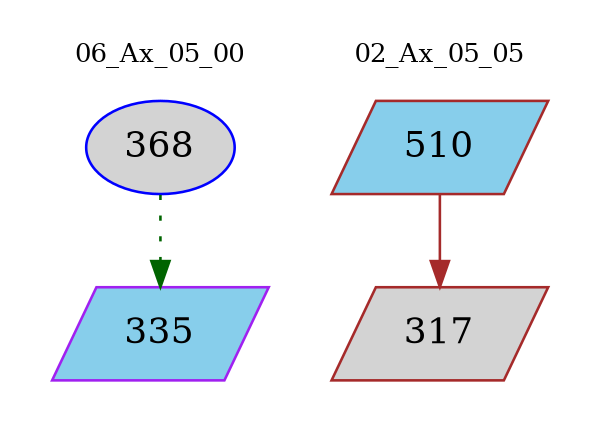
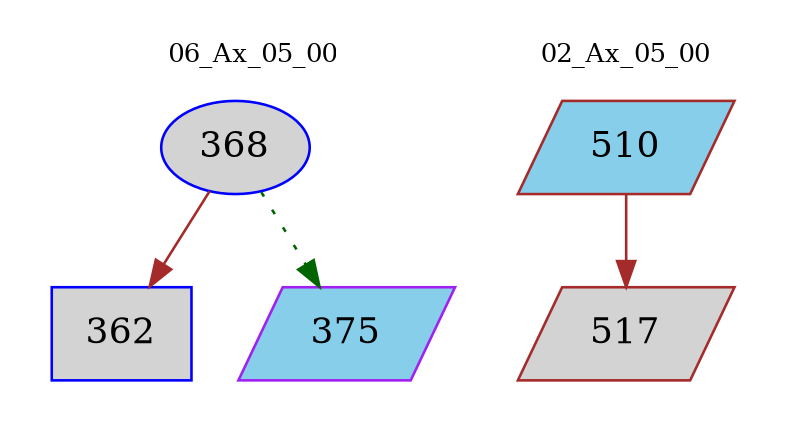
cluster "02_Ax_05_05": label "02_Ax_05_05" -> "02_Ax_05_00"
node "362": added
node "335": label "335" -> "375"
node "317": label "317" -> "517"
